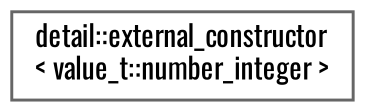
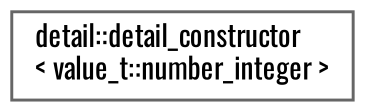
node "detail::external_constructor < value_t::number_integer >": label "detail::external_constructor < value_t::number_integer >" -> "detail::detail_constructor < value_t::number_integer >"
